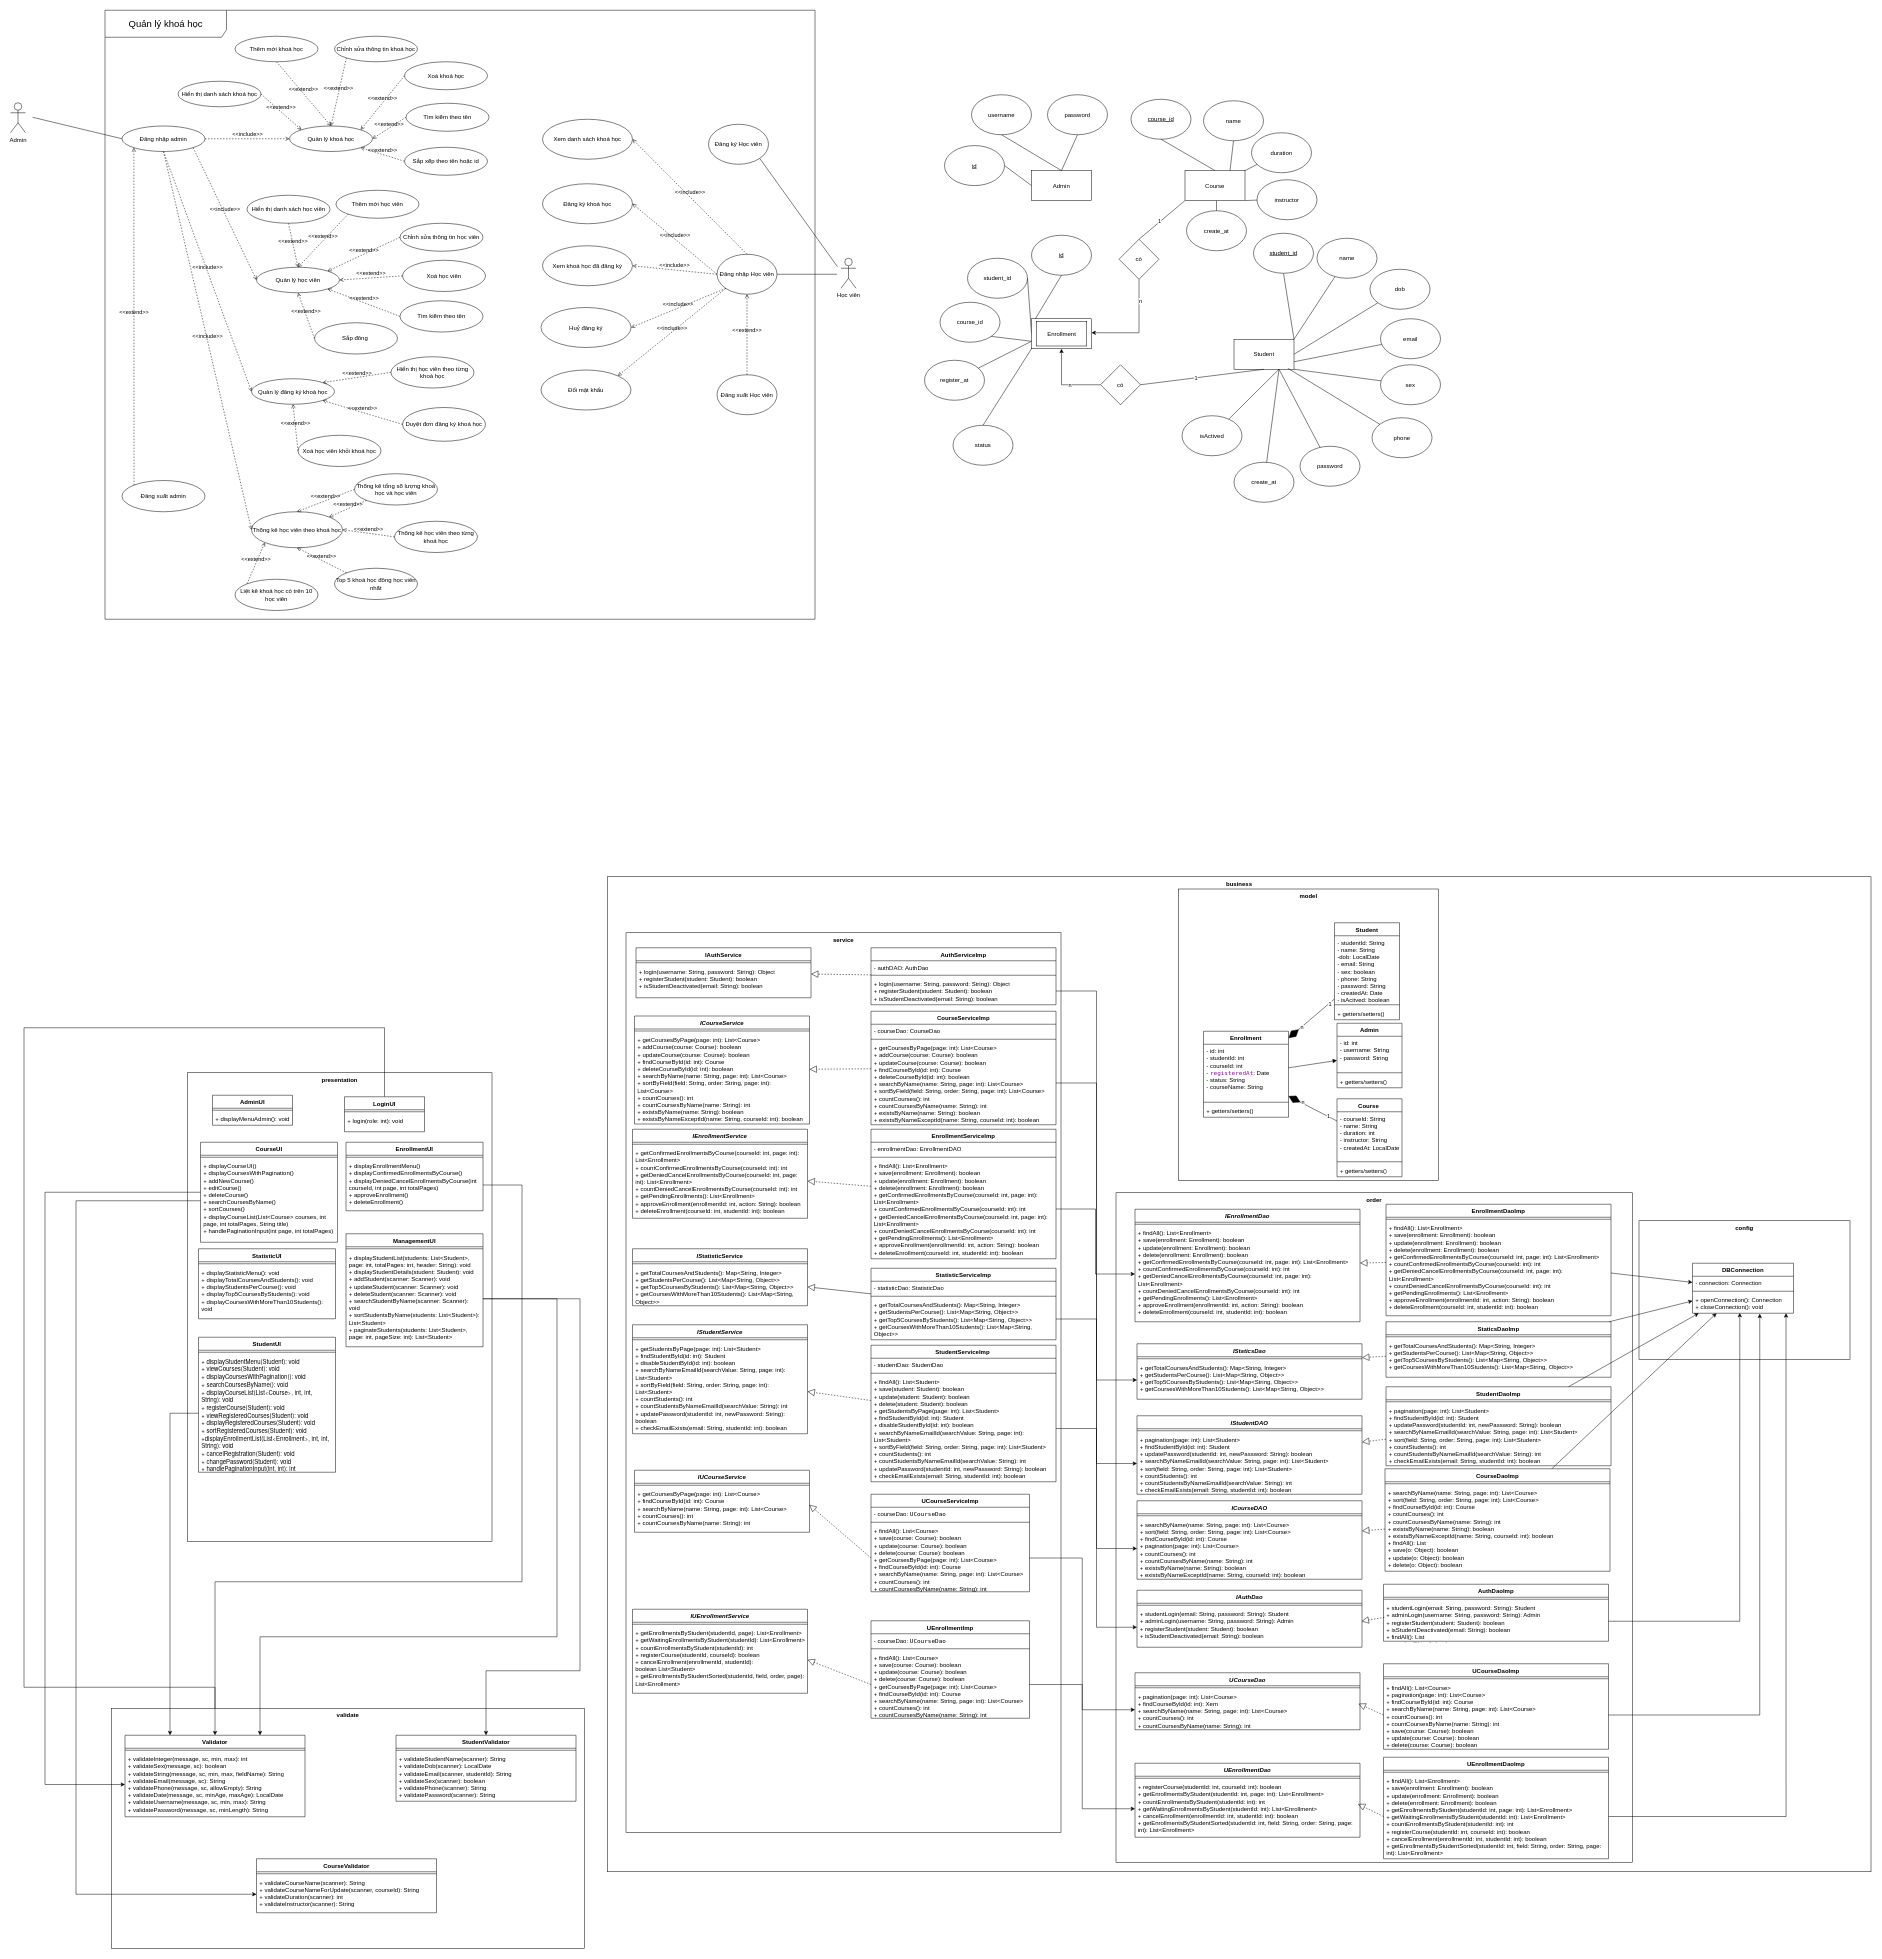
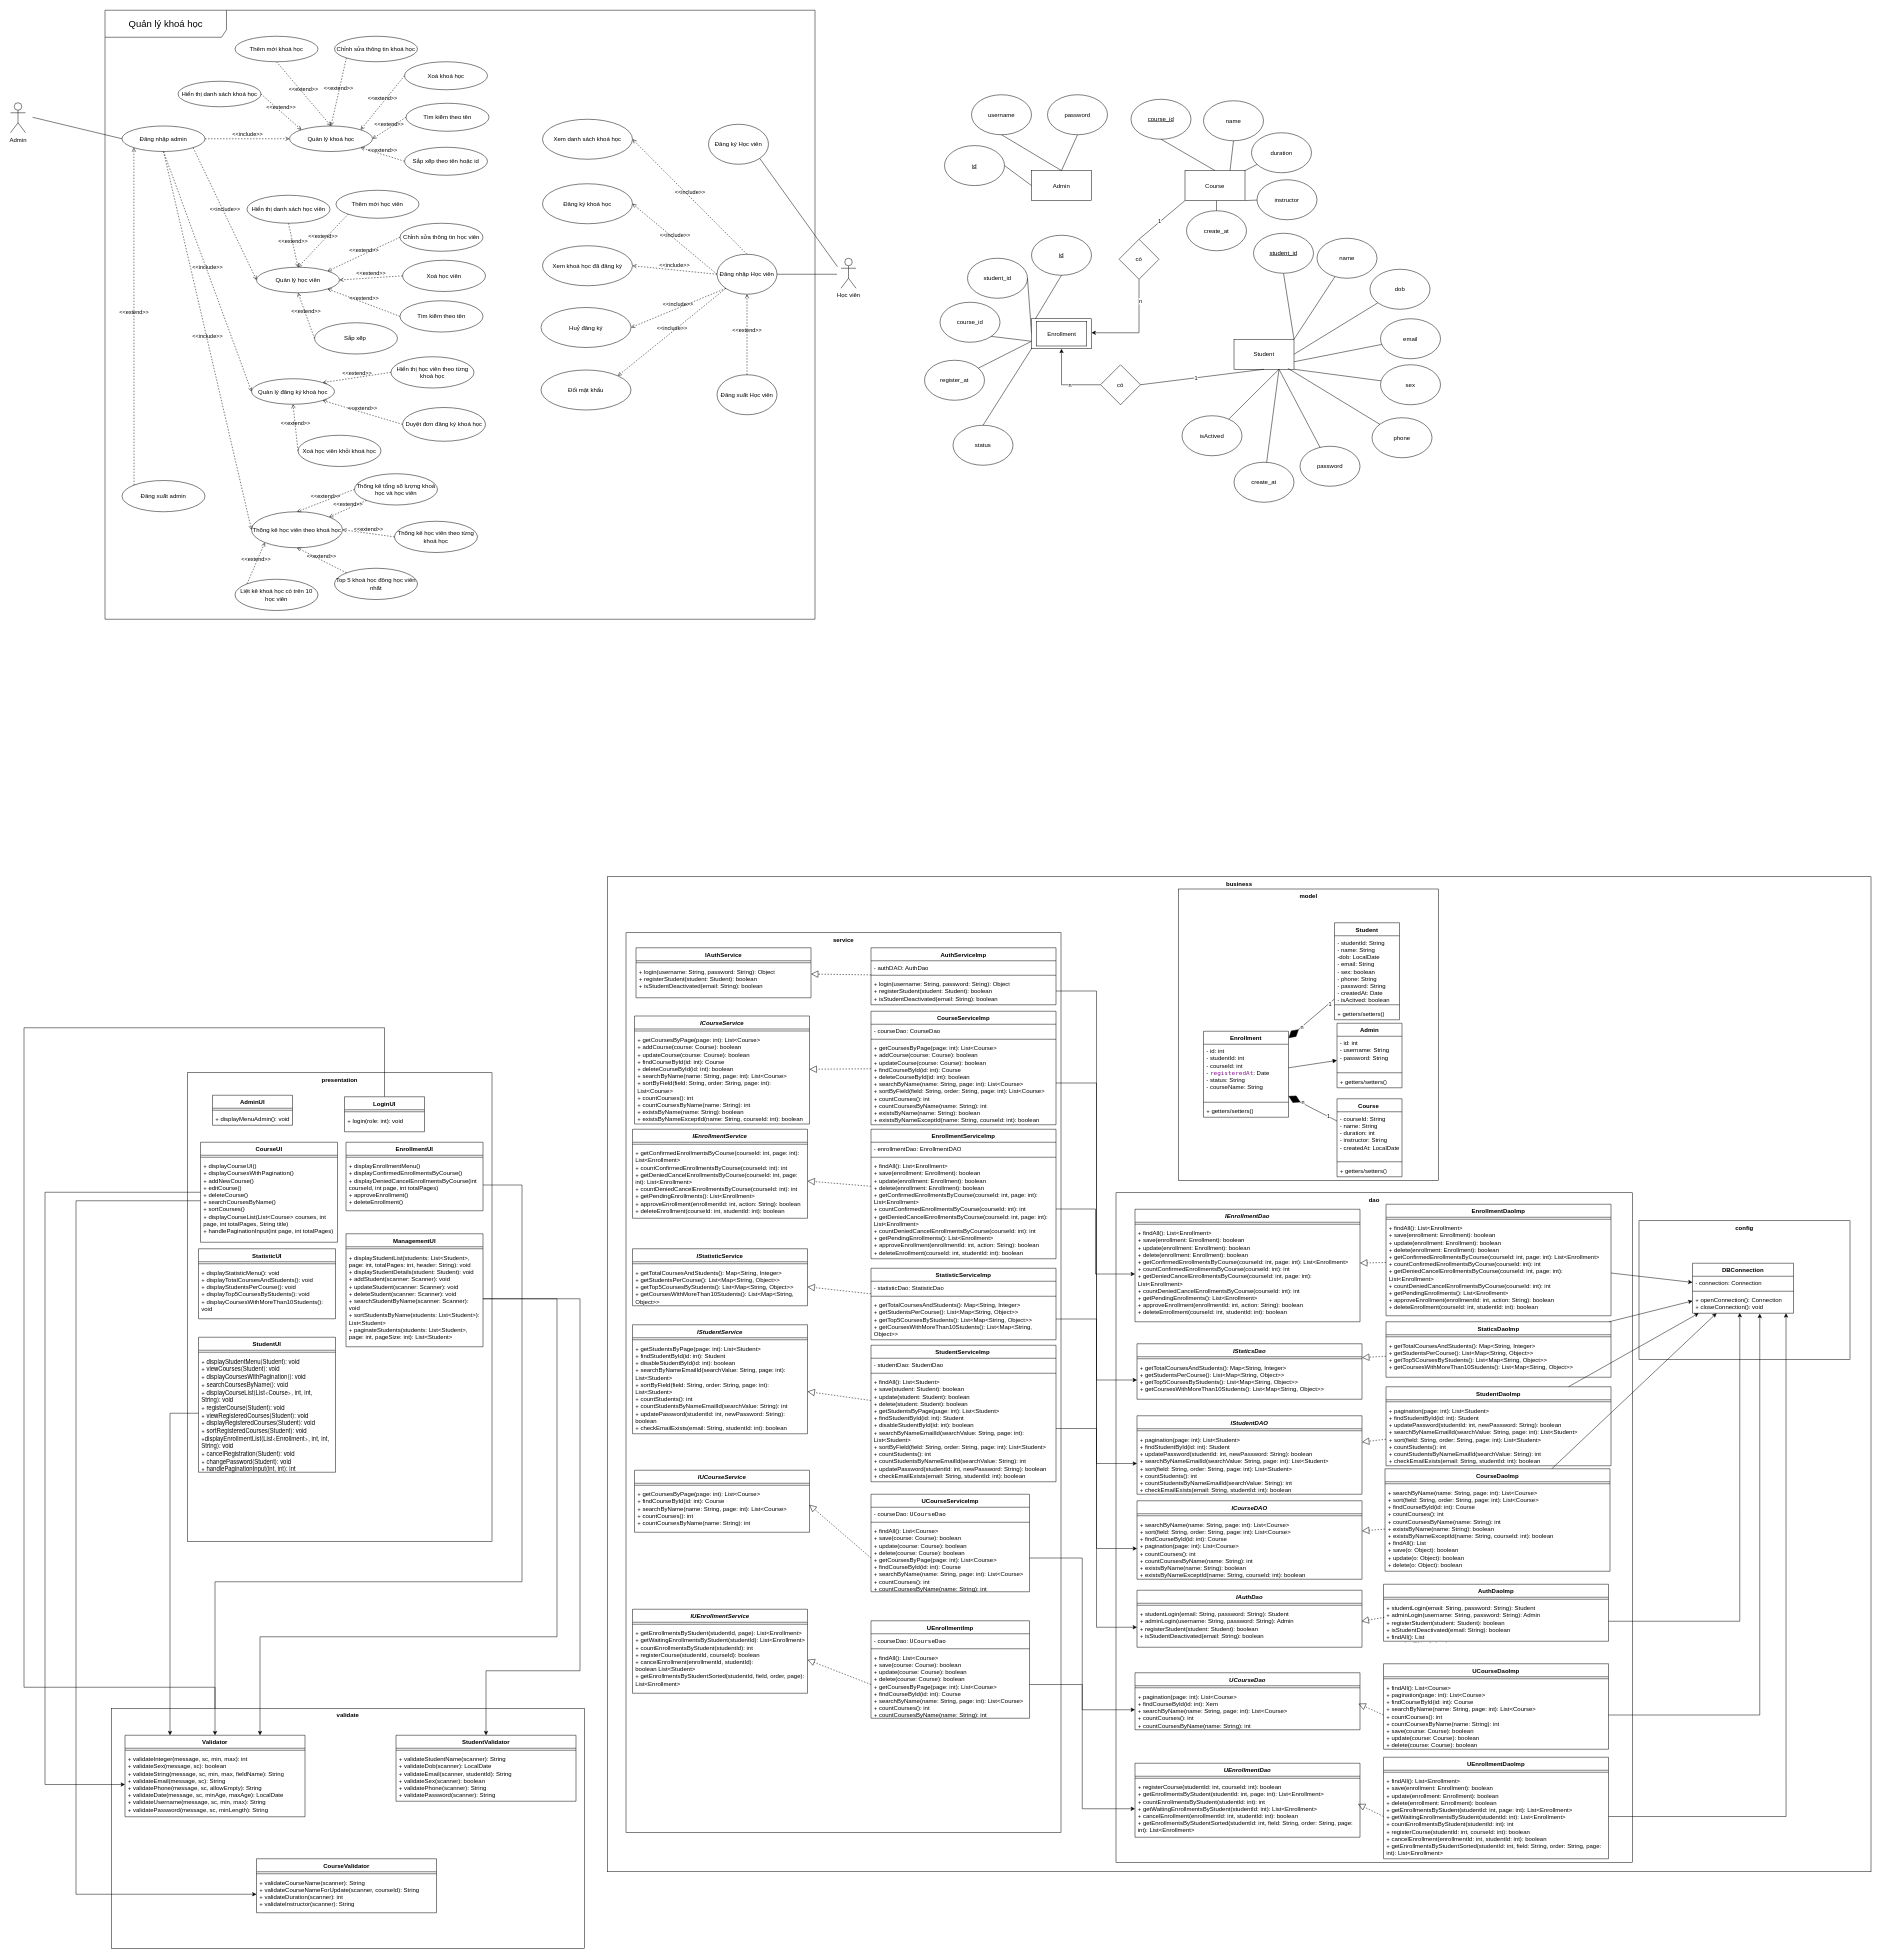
node "Sắp đông": label "Sắp đông" -> "Sắp xếp"
node "order": label "order" -> "dao"
edge "StatisticServiceImp" -> "IStatisticService": style solid -> dashed
